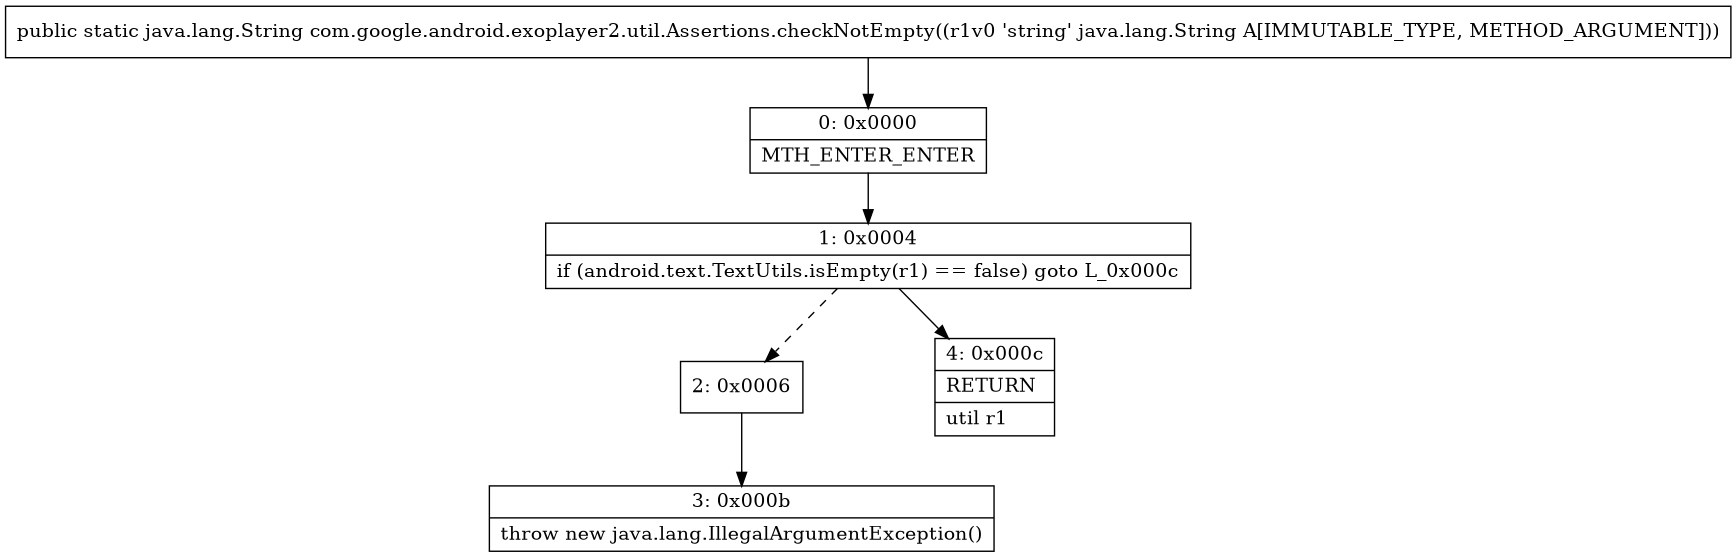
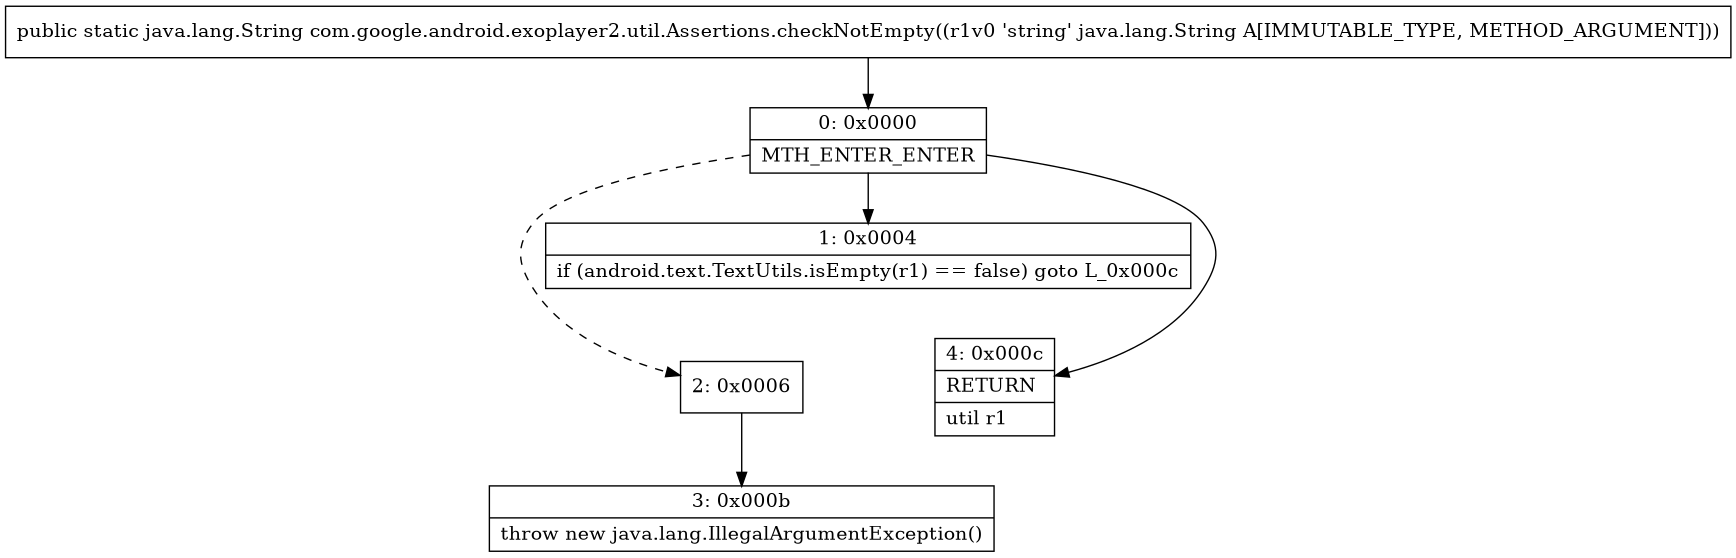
edge "1: 0x0004" -> "4: 0x000c": now "0: 0x0000" -> "4: 0x000c"
edge "1: 0x0004" -> "2: 0x0006": now "0: 0x0000" -> "2: 0x0006"
